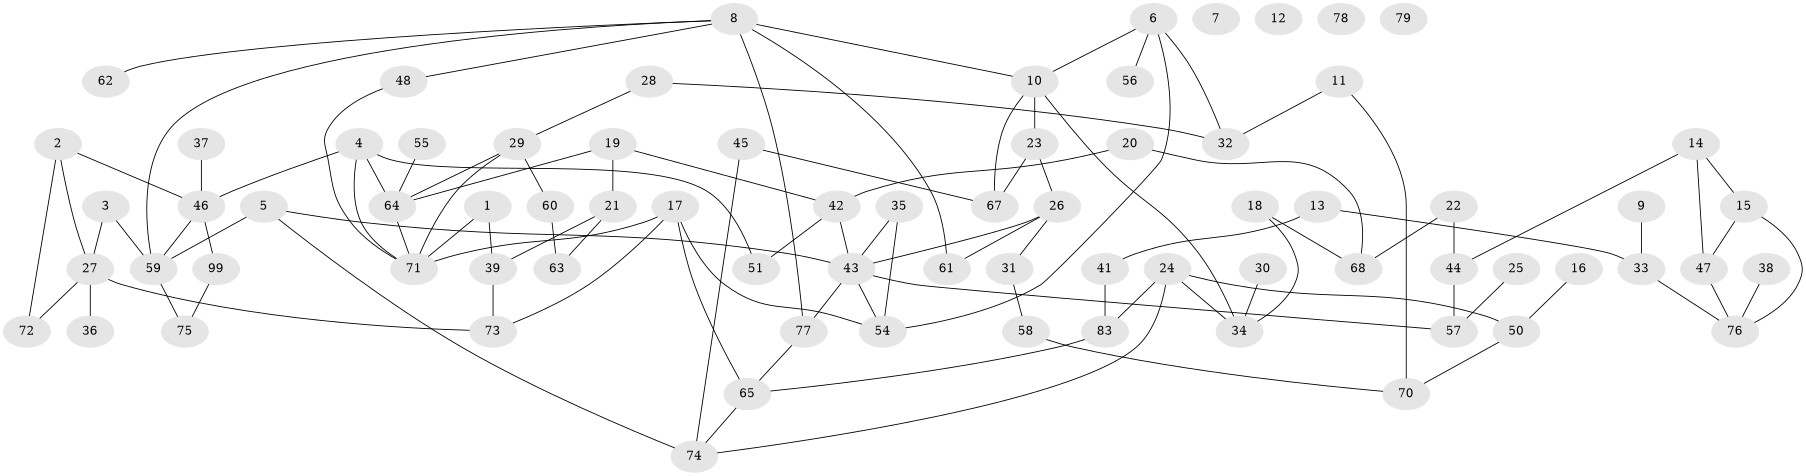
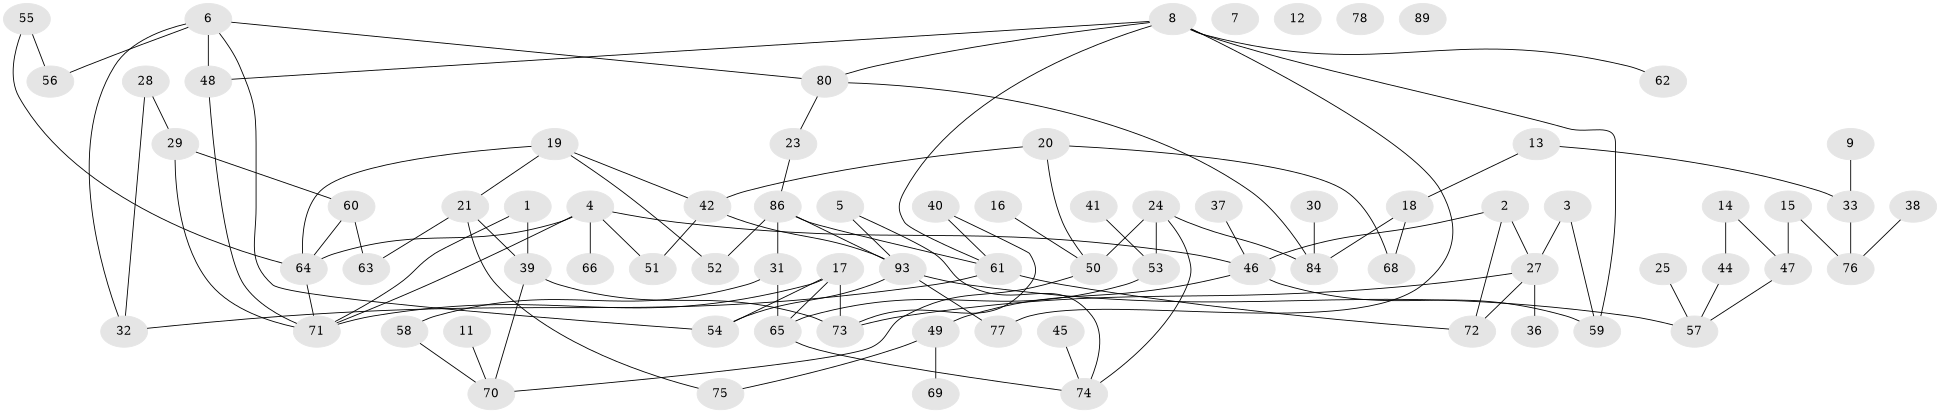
node "79": label "79" -> "89"
edge "55" -- "56": added
edge "6" -- "48": added
node "10": label "10" -> "80"
edge "11" -- "32": now "61" -- "32"
edge "29" -- "64": now "60" -- "64"
edge "14" -- "15": removed
node "35": removed
node "40": added
node "67": removed
node "26": label "26" -> "86"
node "22": removed
edge "20" -- "50": added
edge "5" -- "59": removed
edge "13" -- "41": now "13" -- "18"
node "99": label "99" -> "49"
node "66": added
node "52": added
node "43": label "43" -> "93"
edge "47" -- "76": now "47" -- "57"
edge "59" -- "75": now "21" -- "75"
edge "61" -- "72": added
edge "39" -- "70": added
node "83": label "83" -> "53"
node "34": label "34" -> "84"
edge "77" -- "65": now "31" -- "65"
node "69": added
